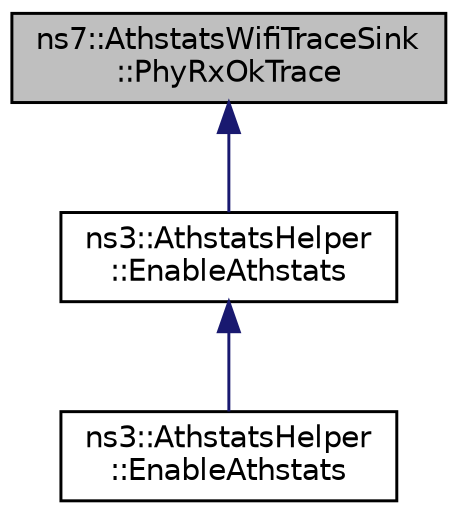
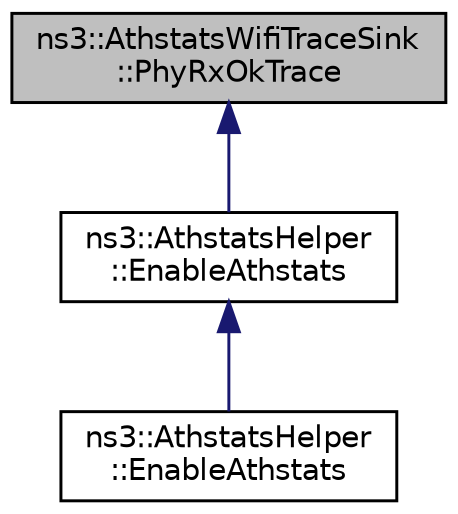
node "ns7::AthstatsWifiTraceSink ::PhyRxOkTrace": label "ns7::AthstatsWifiTraceSink ::PhyRxOkTrace" -> "ns3::AthstatsWifiTraceSink ::PhyRxOkTrace"
